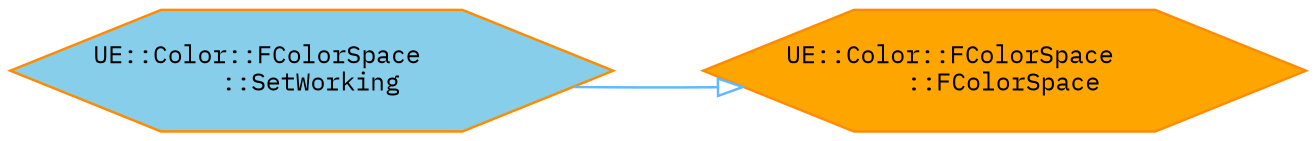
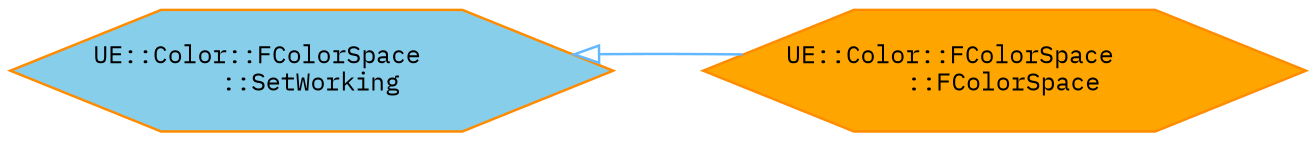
edge "UE::Color::FColorSpace ::SetWorking" -> "UE::Color::FColorSpace ::FColorSpace": reversed
